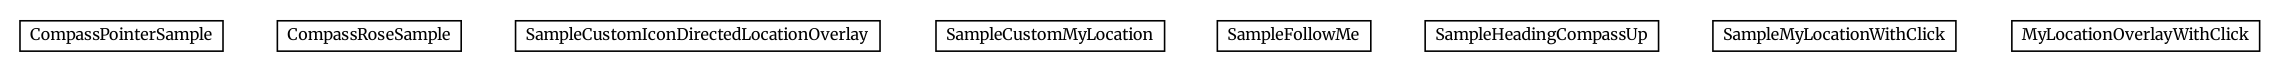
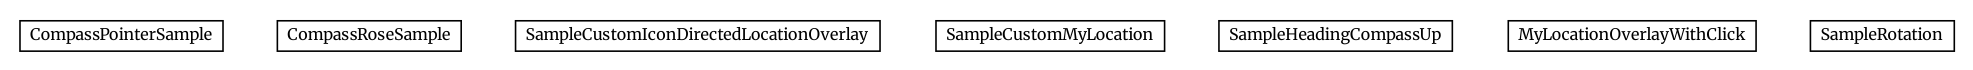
node "SampleFollowMe": removed
node "SampleMyLocationWithClick": removed
node "SampleRotation": added
